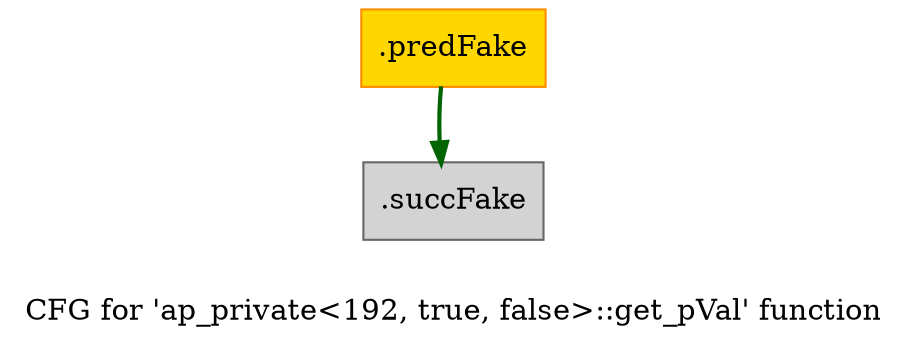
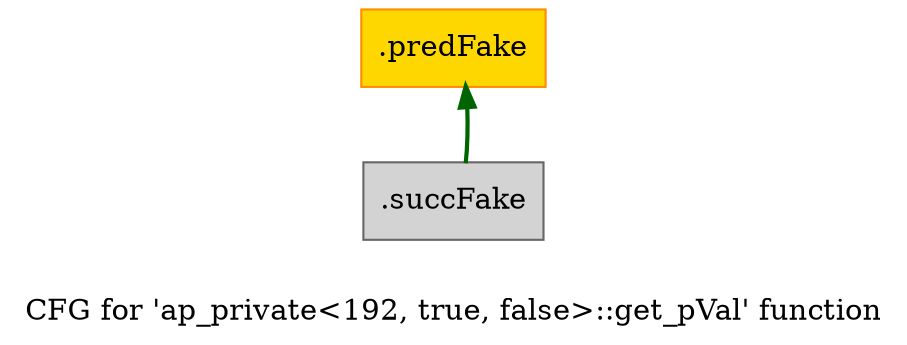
edge ".predFake" -> ".succFake": reversed
